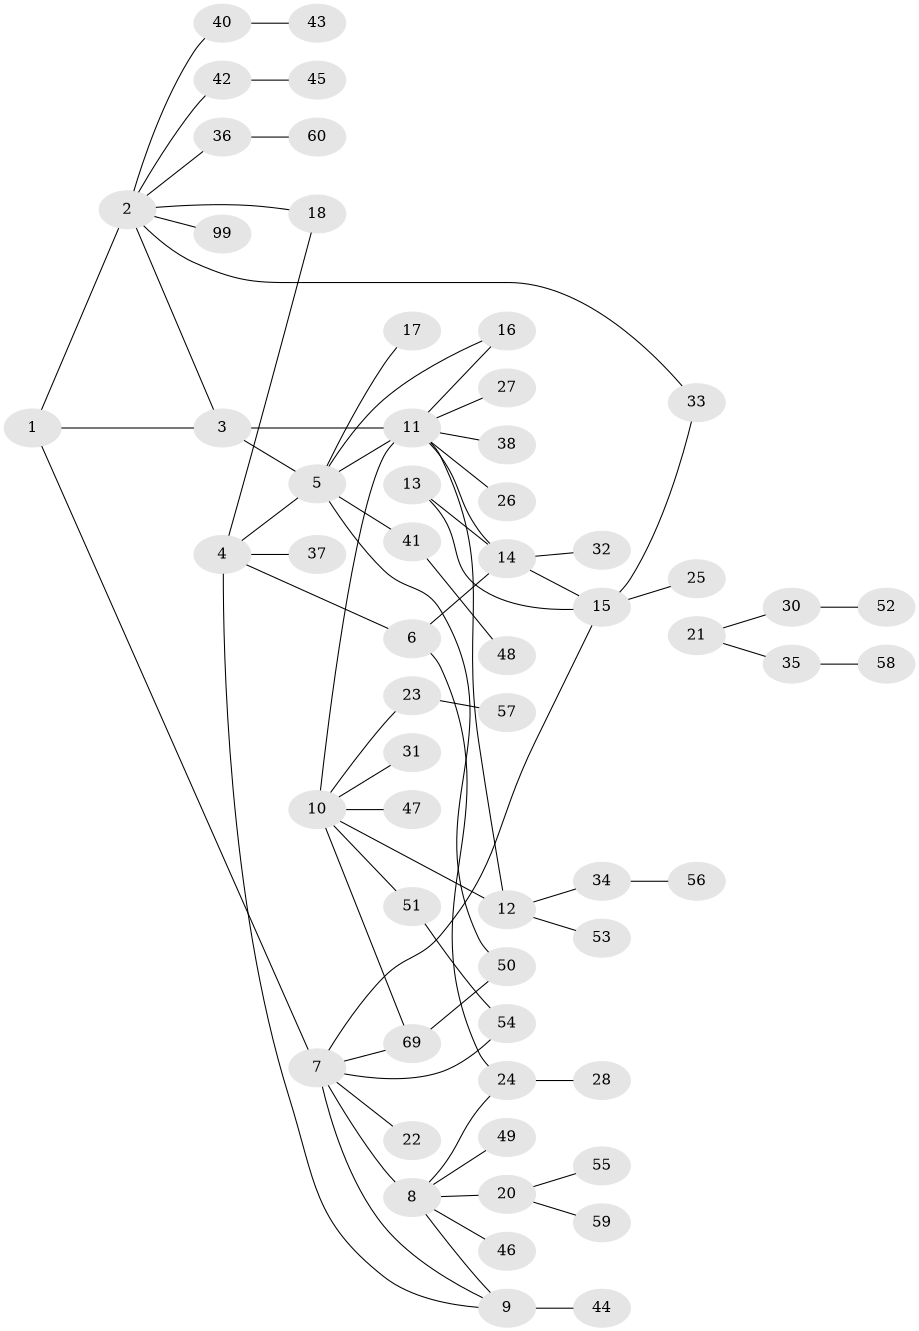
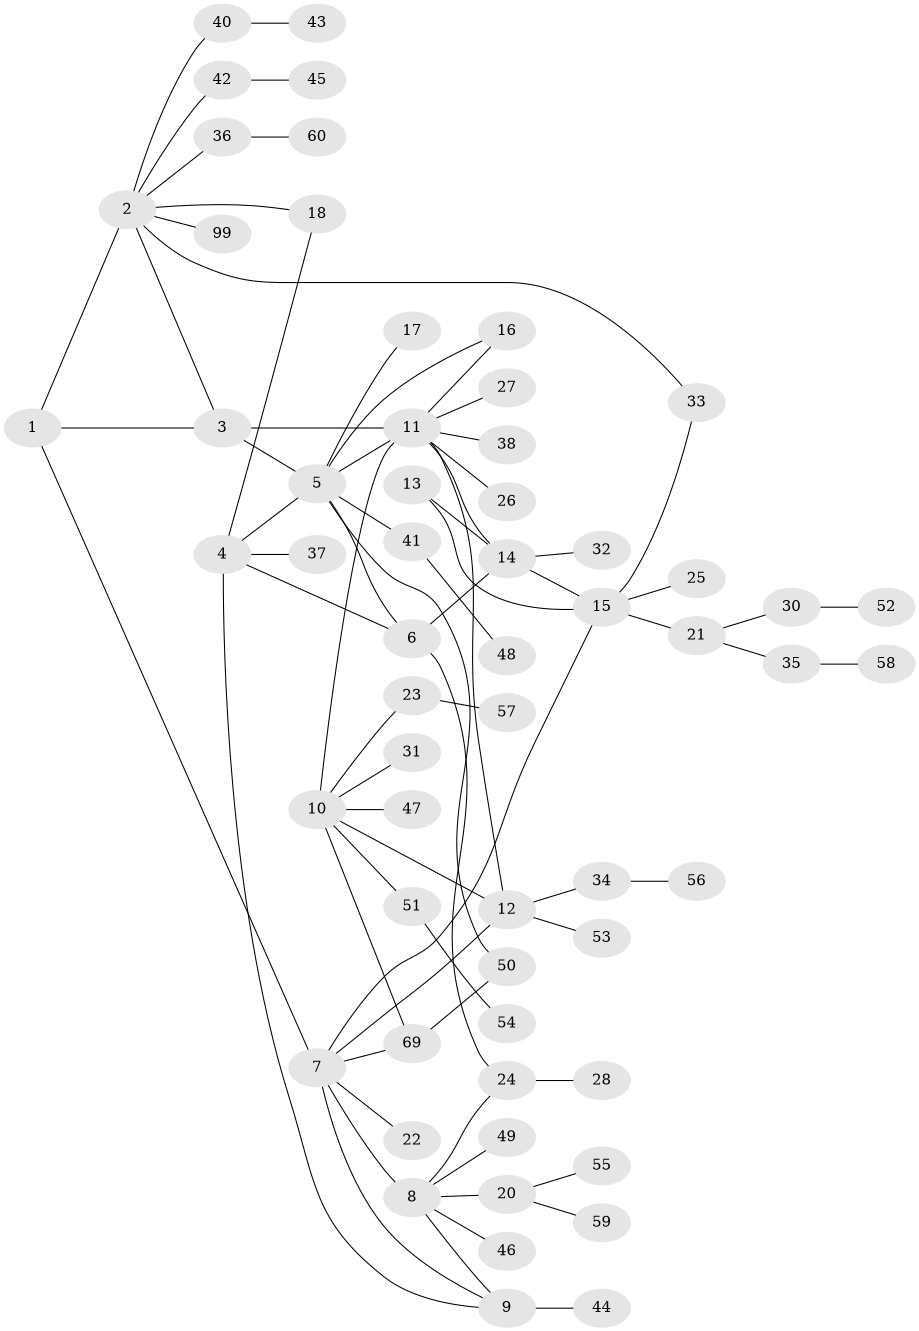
edge "5" -- "6": added
edge "15" -- "21": added
edge "54" -- "7": now "12" -- "7"
